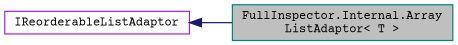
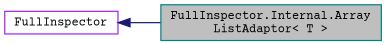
node "IReorderableListAdaptor": label "IReorderableListAdaptor" -> "FullInspector"
